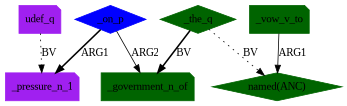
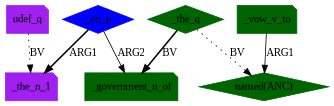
node "_pressure_n_1": label "_pressure_n_1" -> "_the_n_1"
